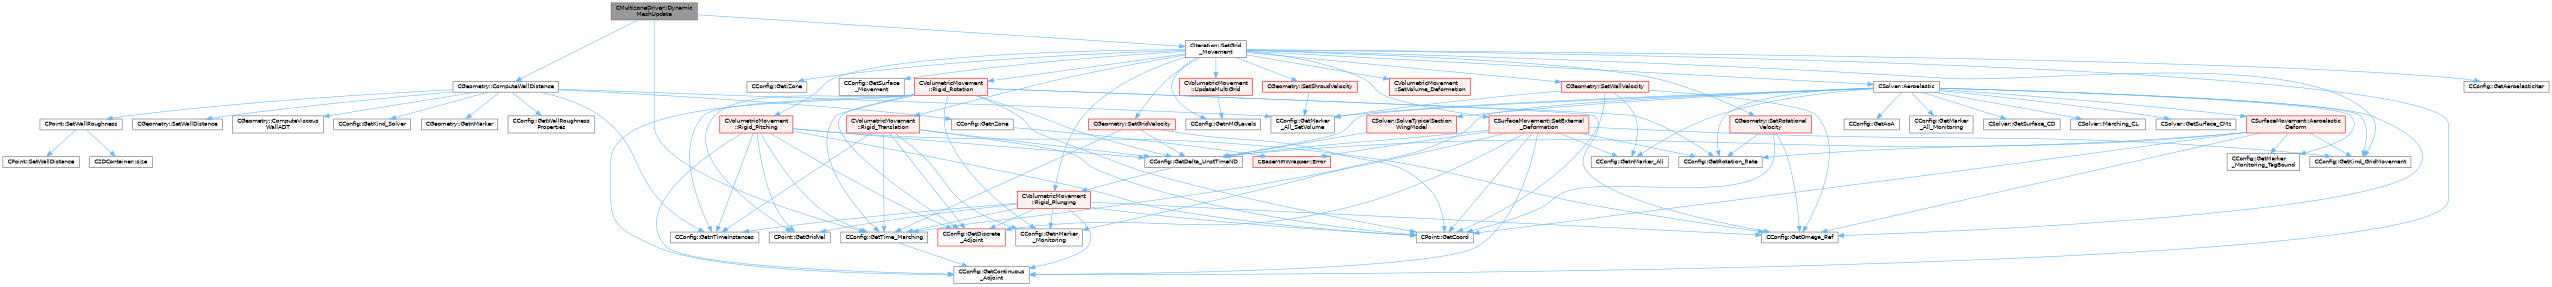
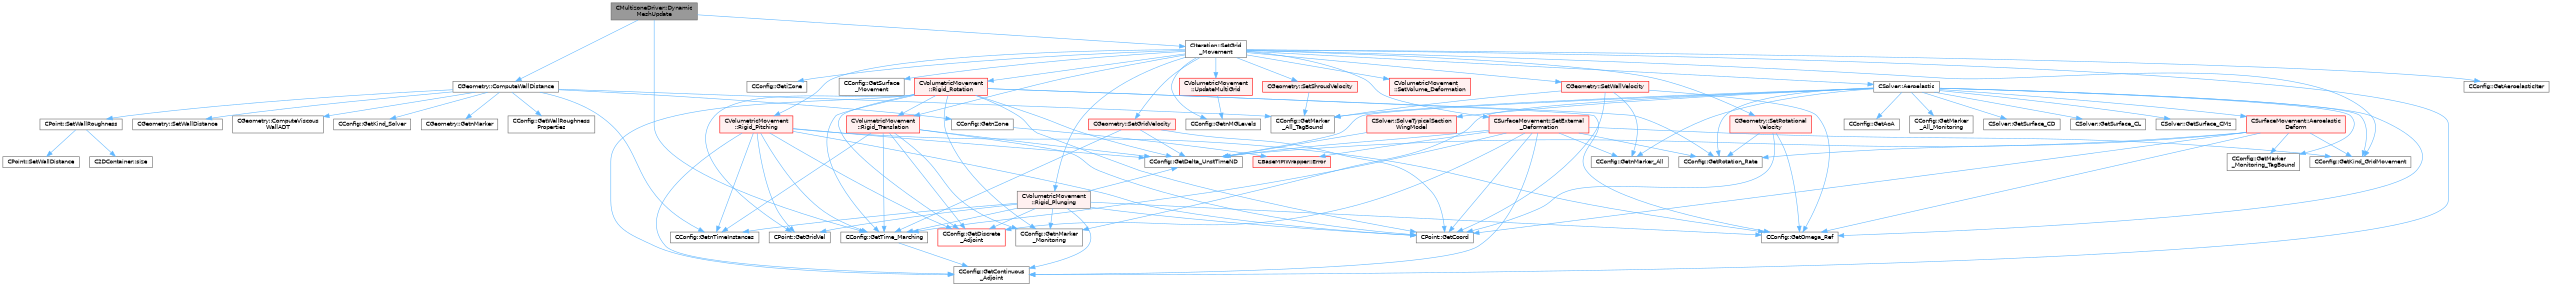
edge "CVolumetricMovement ::Rigid_Rotation" -> "CConfig::GetnTimeInstances": now "CVolumetricMovement ::Rigid_Rotation" -> "CVolumetricMovement ::Rigid_Translation"
node "CConfig::GetMarker _All_SetVolume": label "CConfig::GetMarker _All_SetVolume" -> "CConfig::GetMarker _All_TagBound"
node "CSolver::Marching_CL": label "CSolver::Marching_CL" -> "CSolver::GetSurface_CL"
edge "CConfig::GetDelta_UnstTimeND" -> "CVolumetricMovement ::Rigid_Plunging": reversed
node "CVolumetricMovement ::Rigid_Plunging": color red -> grey40
